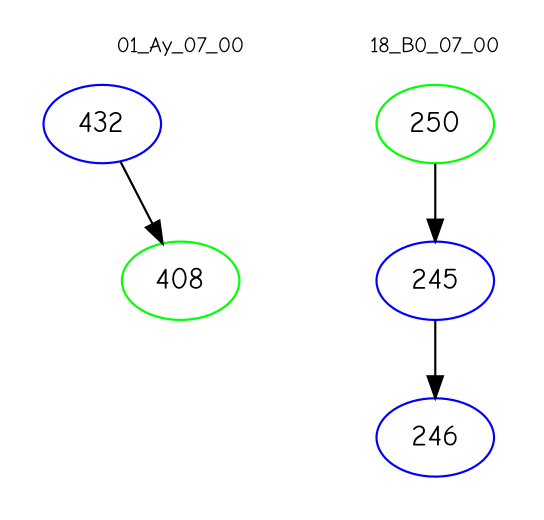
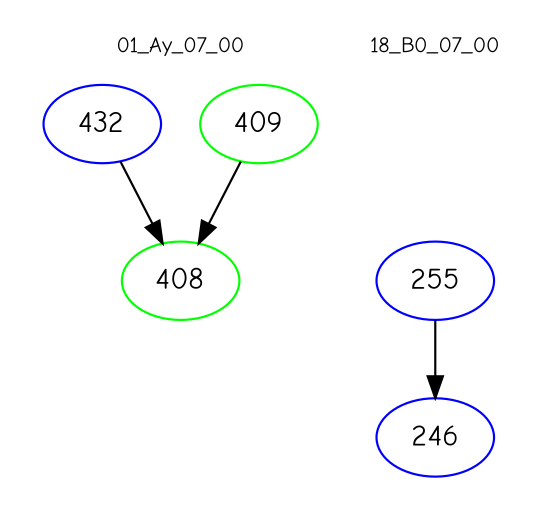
node "409": added
node "250": removed
node "245": label "245" -> "255"
